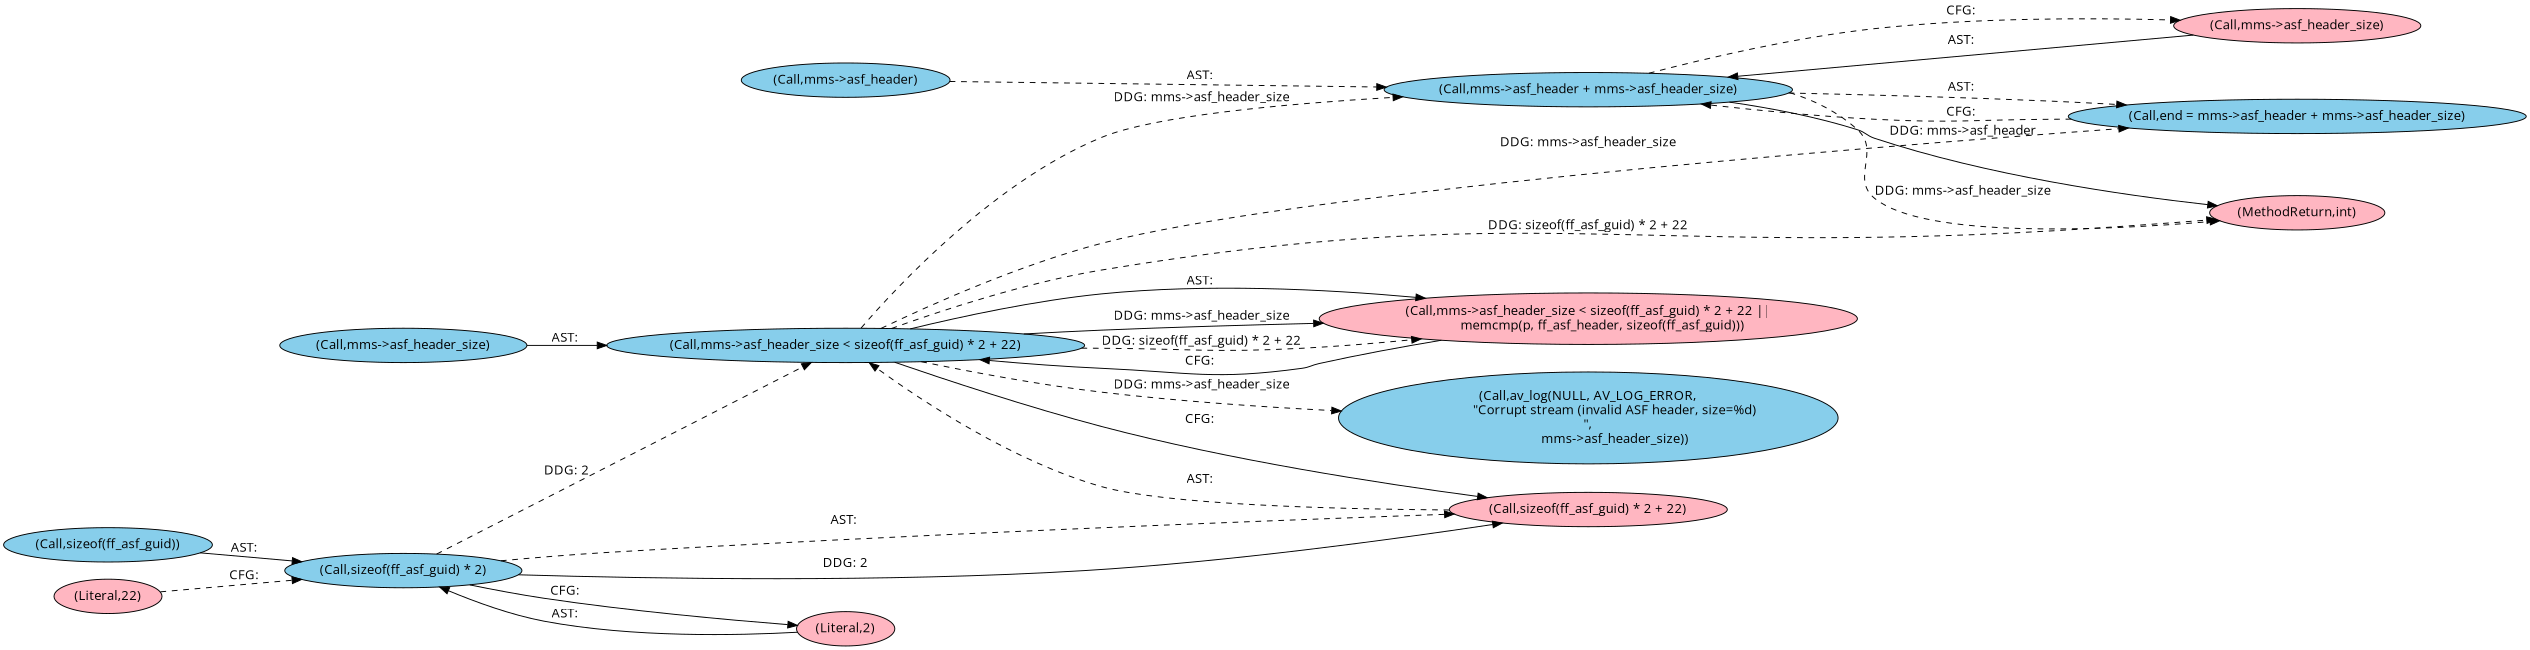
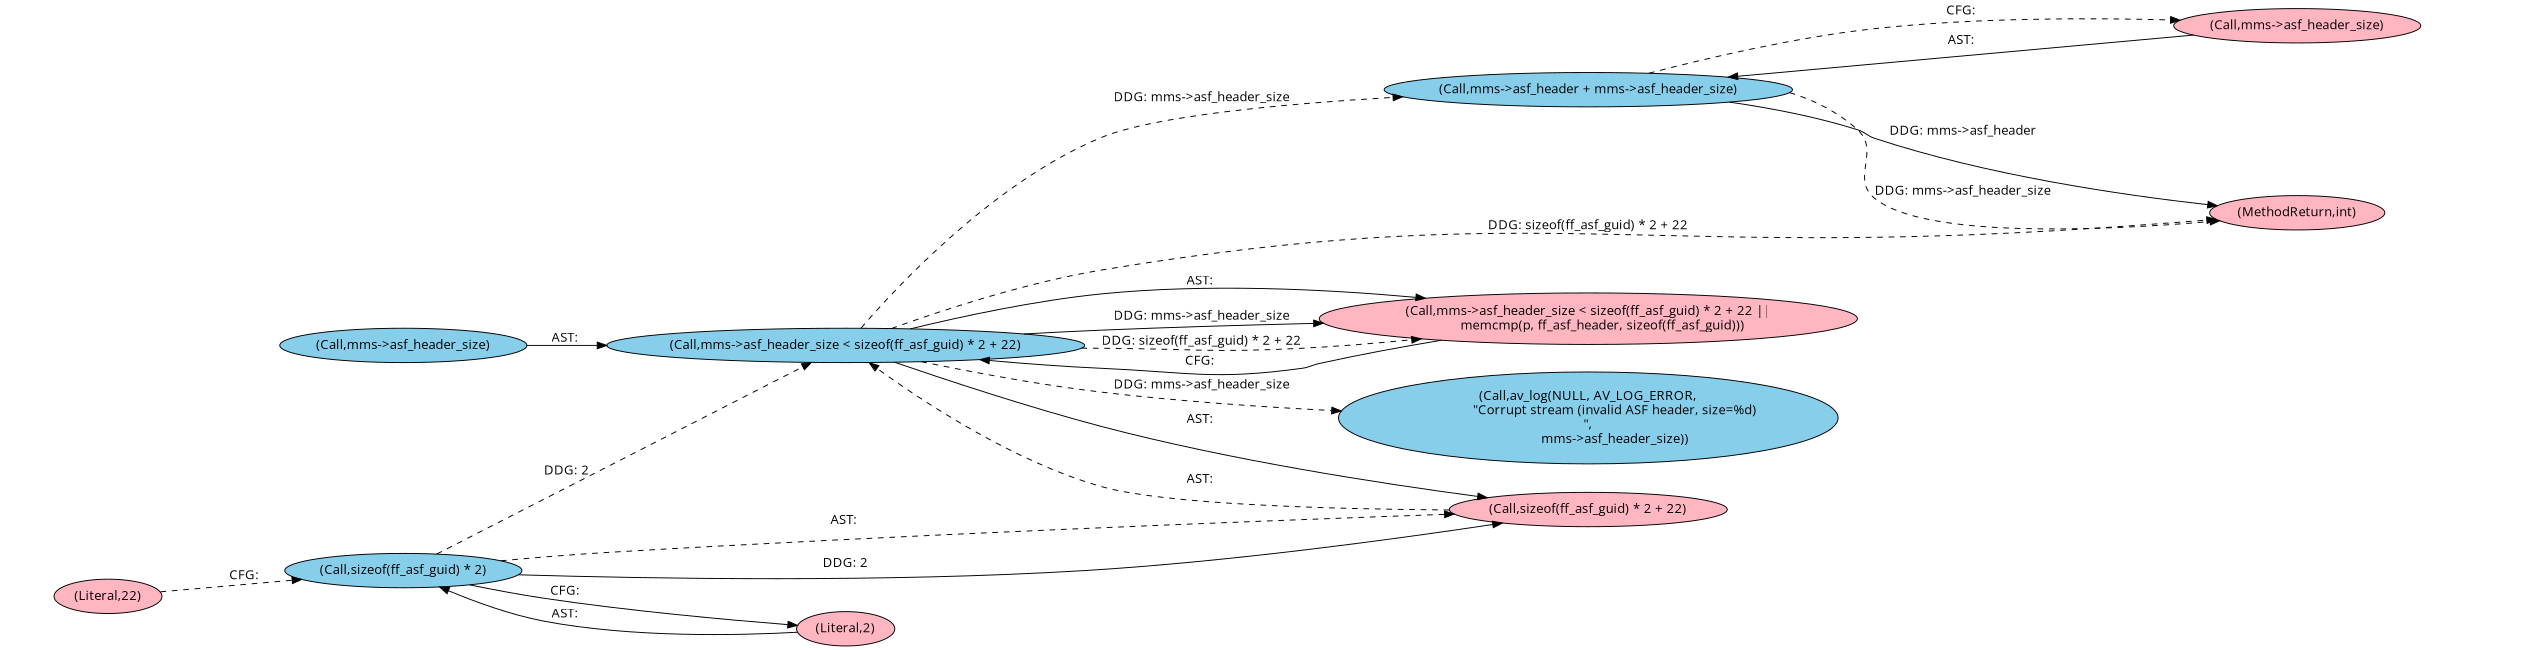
node "(Call,mms->asf_header)": removed
node "(Call,end = mms->asf_header + mms->asf_header_size)": removed
edge "(Call,mms->asf_header_size < sizeof(ff_asf_guid) * 2 + 22)" -> "(Call,sizeof(ff_asf_guid) * 2 + 22)": label "CFG: " -> "AST: "
node "(Call,sizeof(ff_asf_guid))": removed
